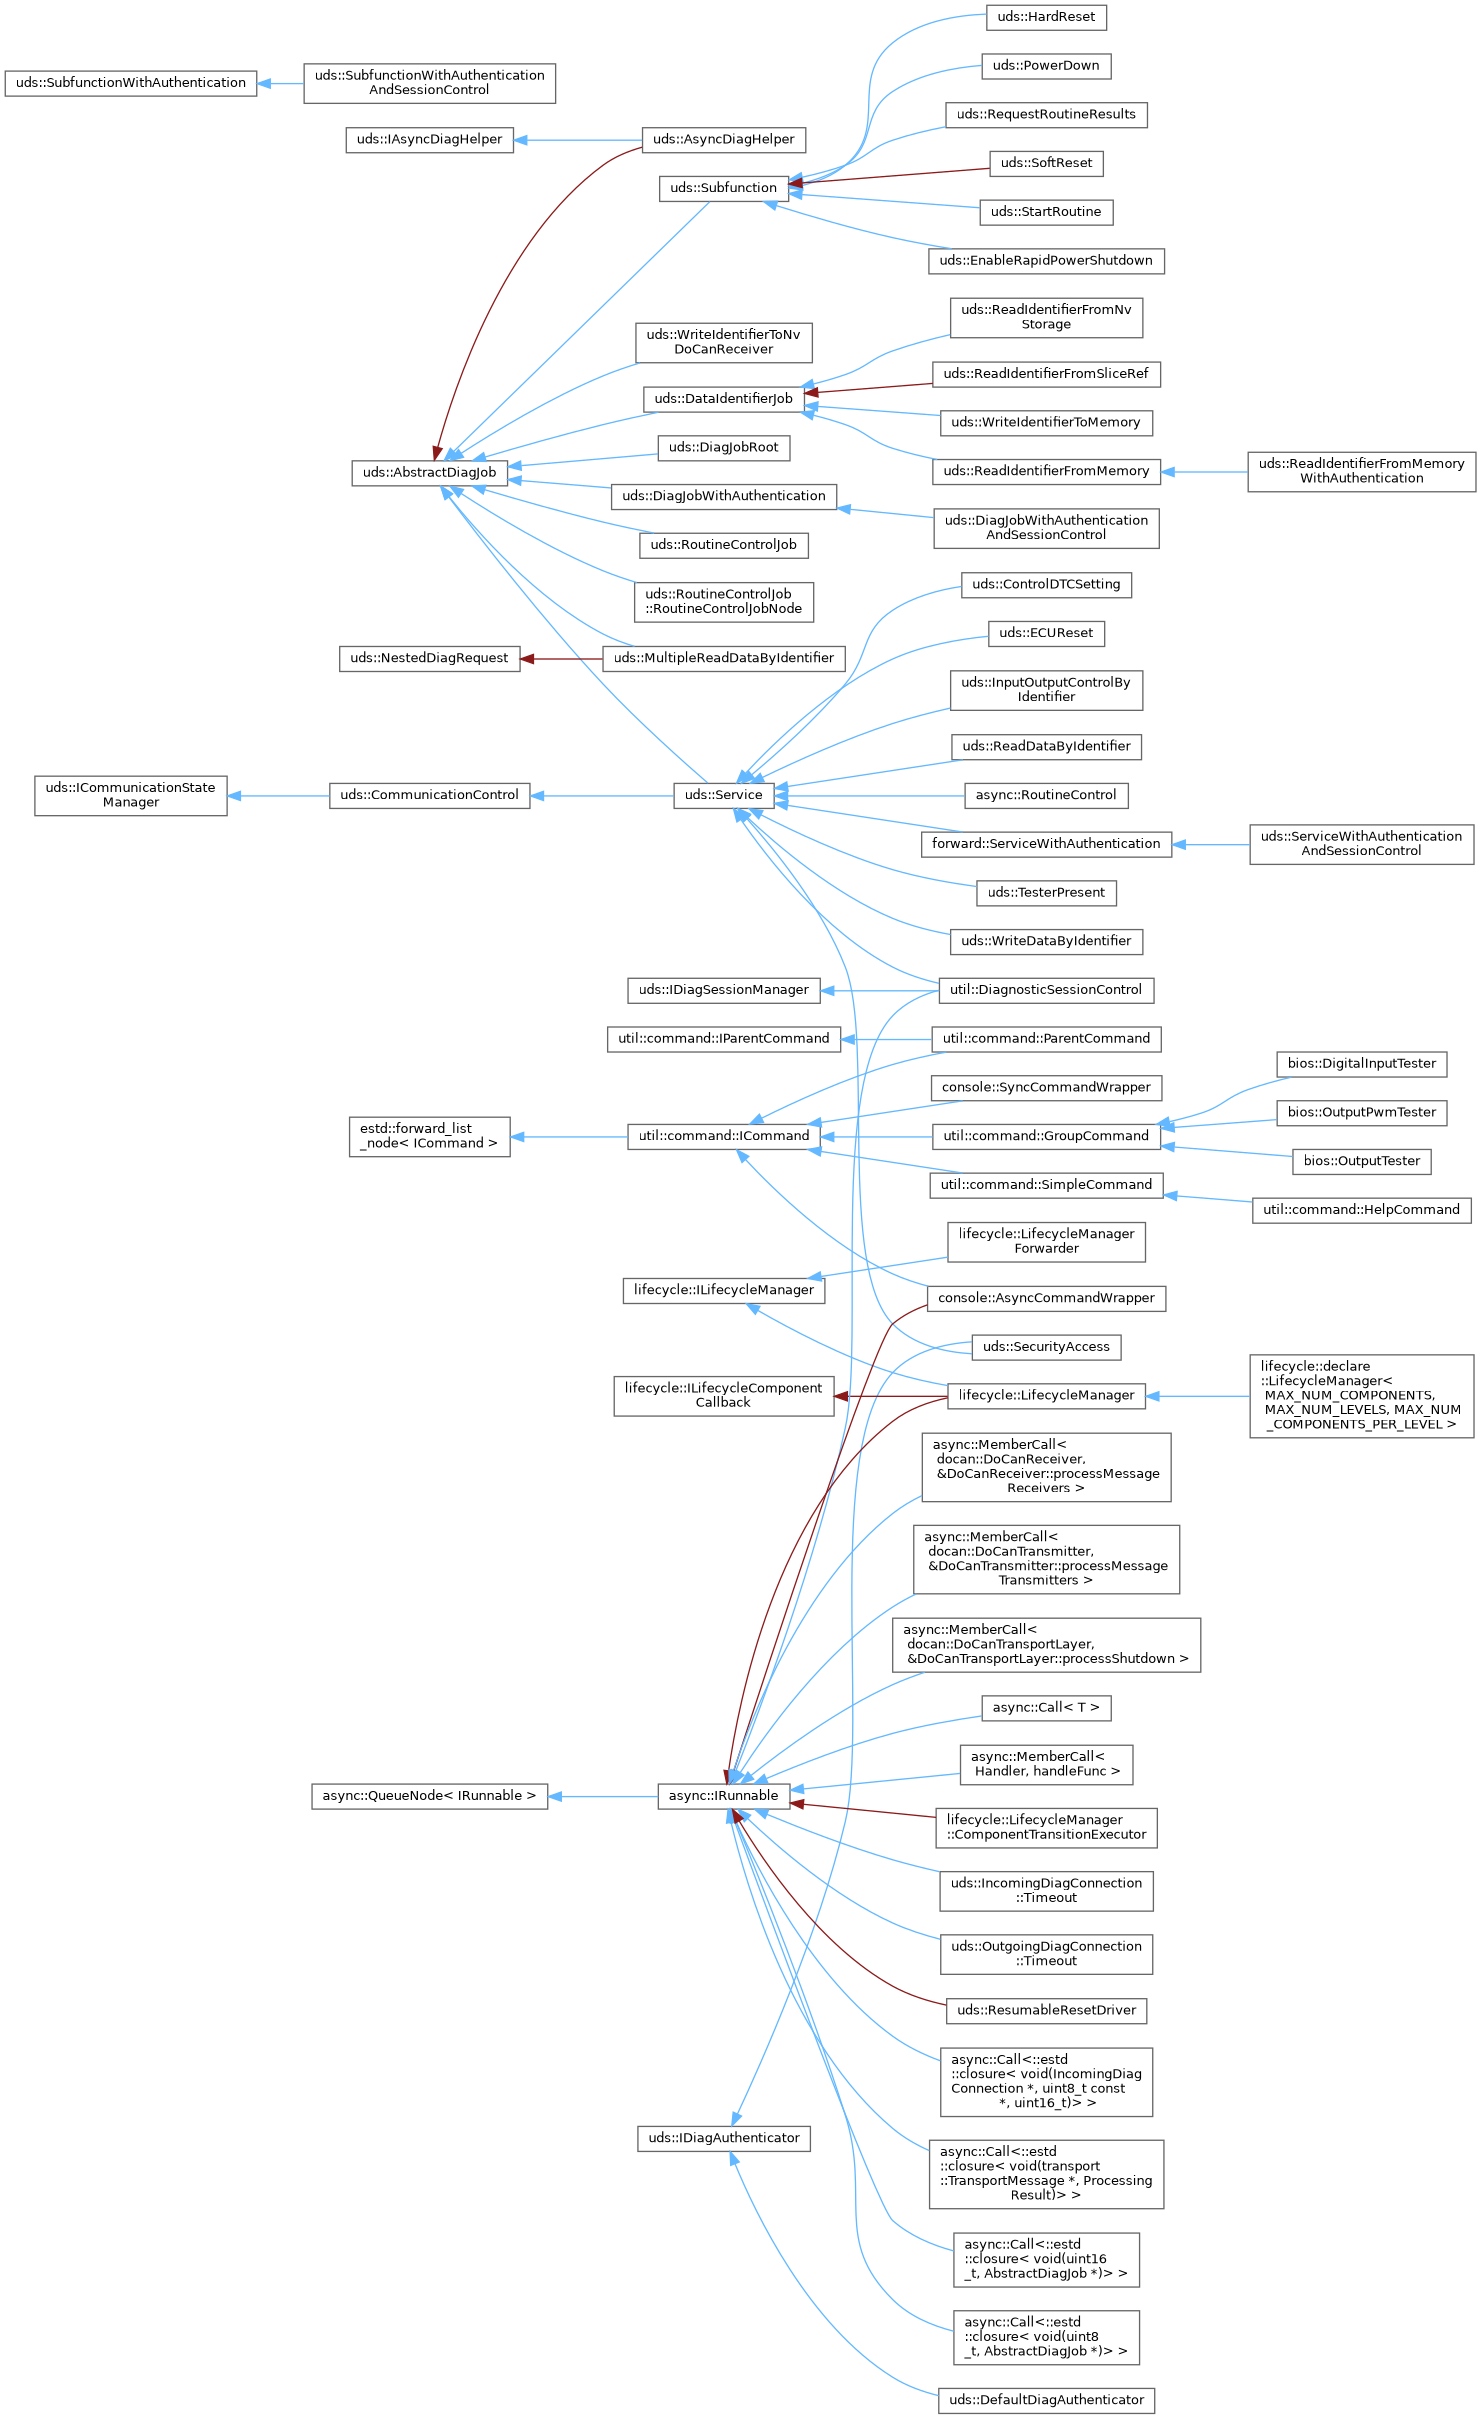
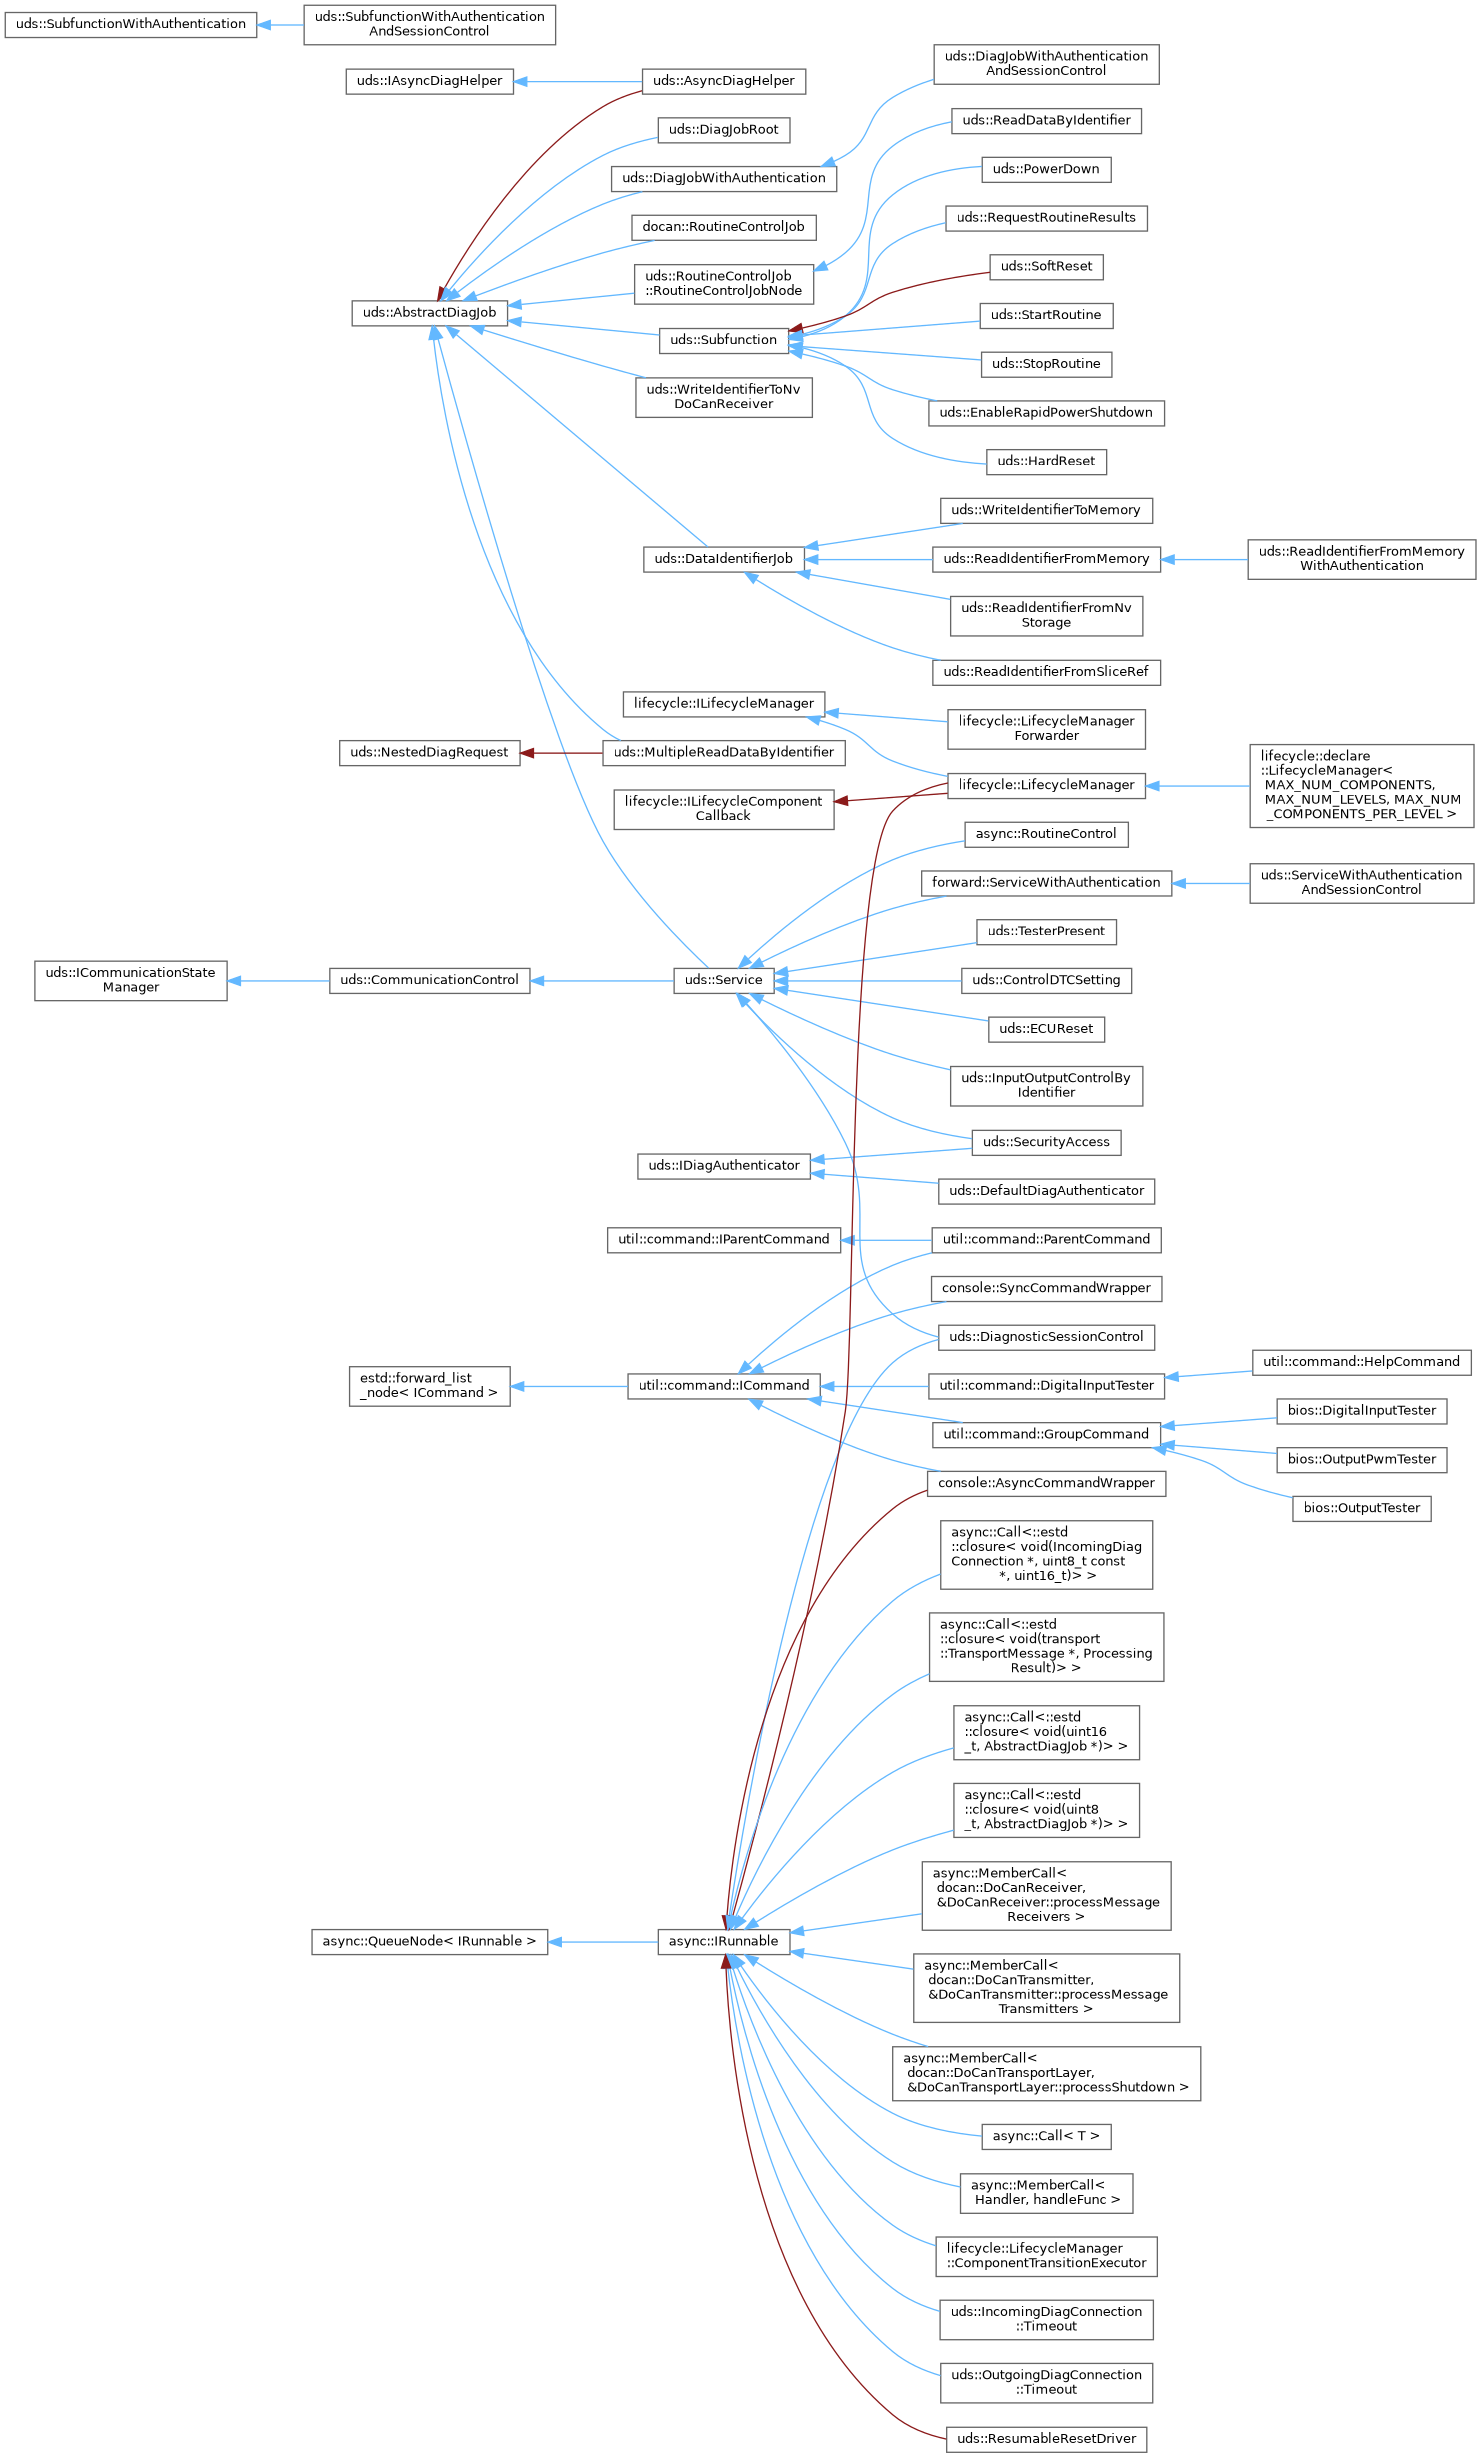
node "uds::StopRoutine": added
edge "uds::ReadIdentifierFromSliceRef" -> "uds::DataIdentifierJob": color firebrick4 -> steelblue1
node "uds::RoutineControlJob": label "uds::RoutineControlJob" -> "docan::RoutineControlJob"
edge "uds::ReadDataByIdentifier" -> "uds::Service": now "uds::ReadDataByIdentifier" -> "uds::RoutineControlJob ::RoutineControlJobNode"
node "uds::WriteDataByIdentifier": removed
node "uds::IDiagSessionManager": removed
node "util::DiagnosticSessionControl": label "util::DiagnosticSessionControl" -> "uds::DiagnosticSessionControl"
node "util::command::SimpleCommand": label "util::command::SimpleCommand" -> "util::command::DigitalInputTester"
edge "lifecycle::LifecycleManager ::ComponentTransitionExecutor" -> "async::IRunnable": color firebrick4 -> steelblue1
